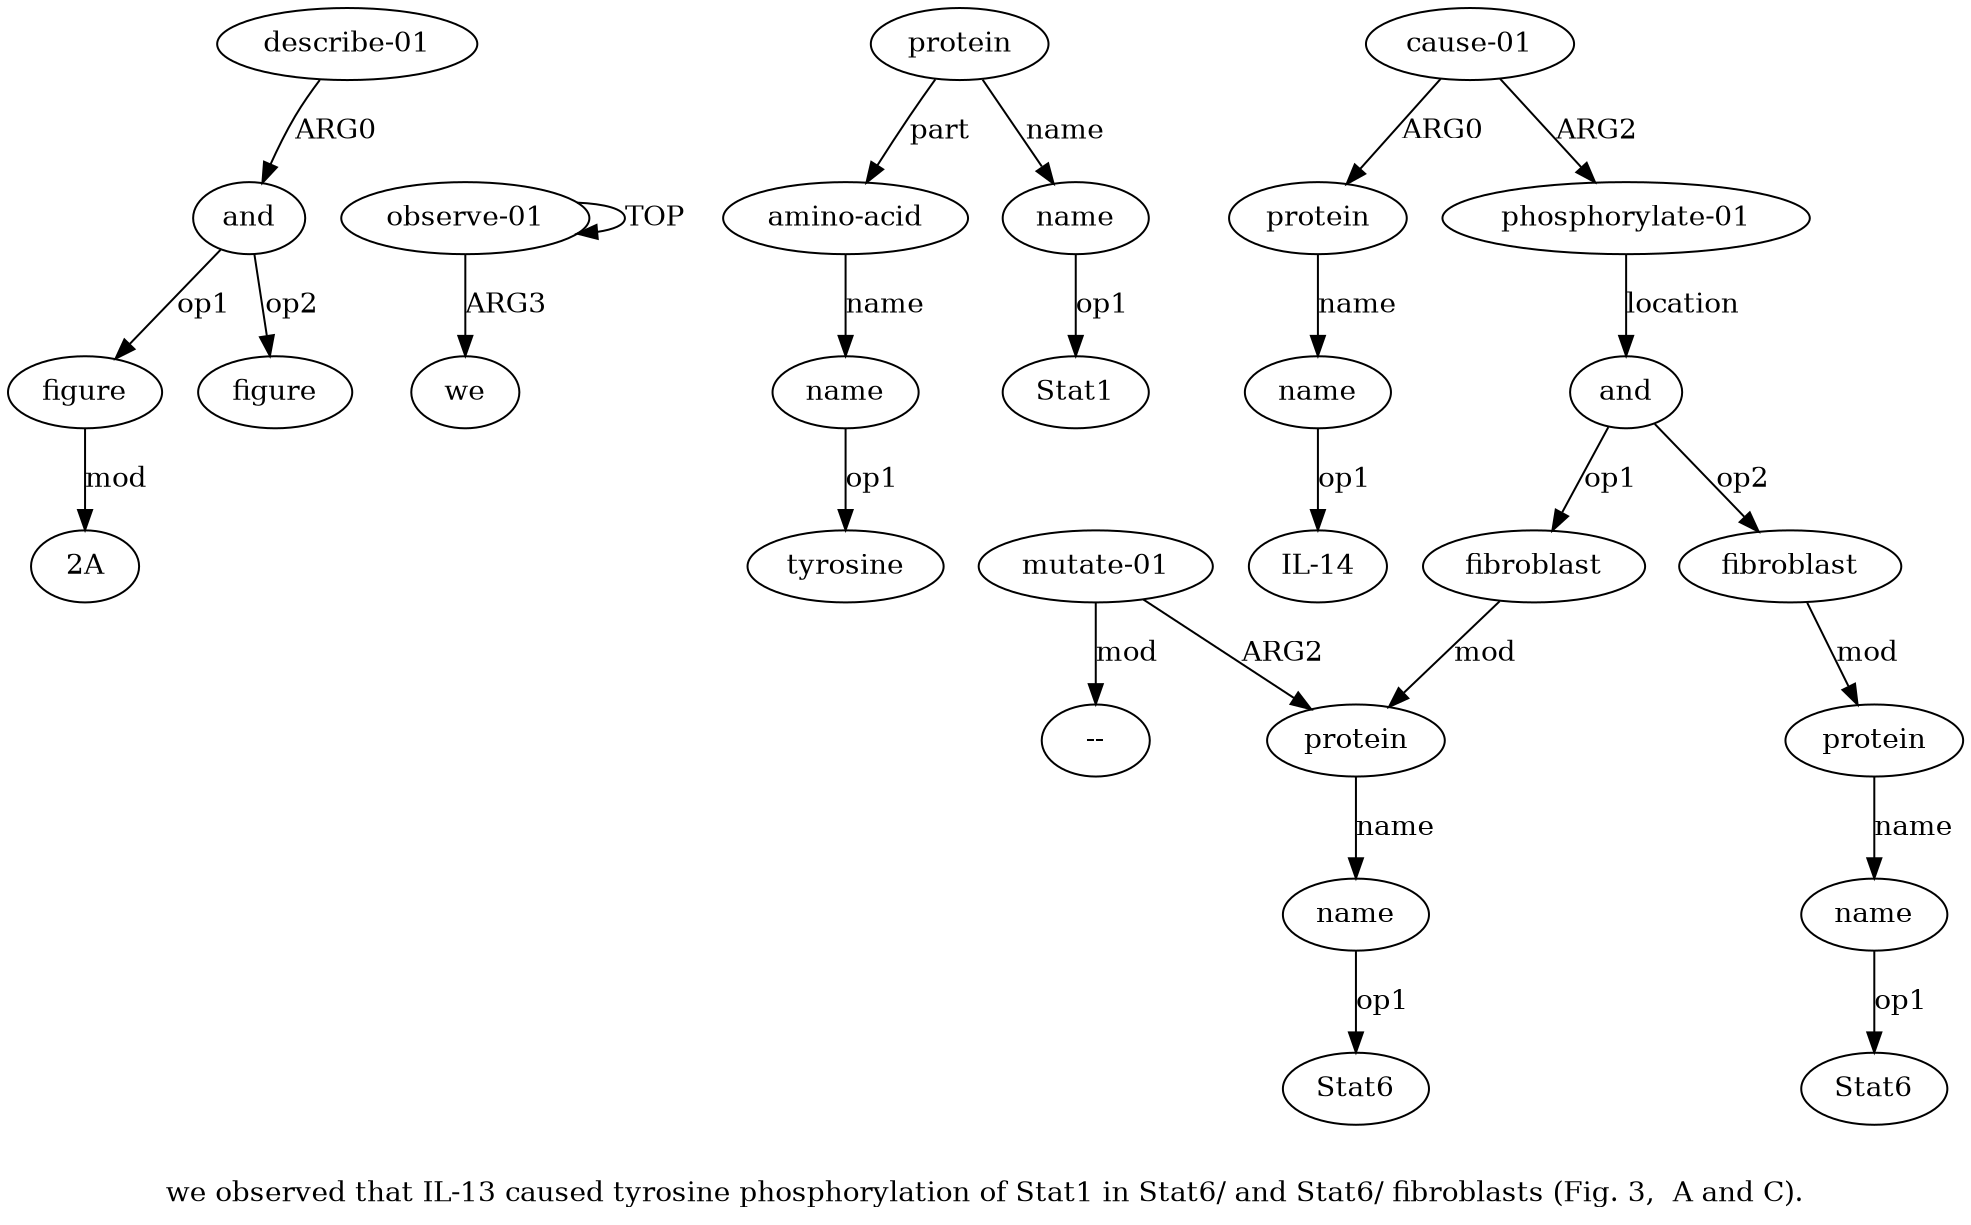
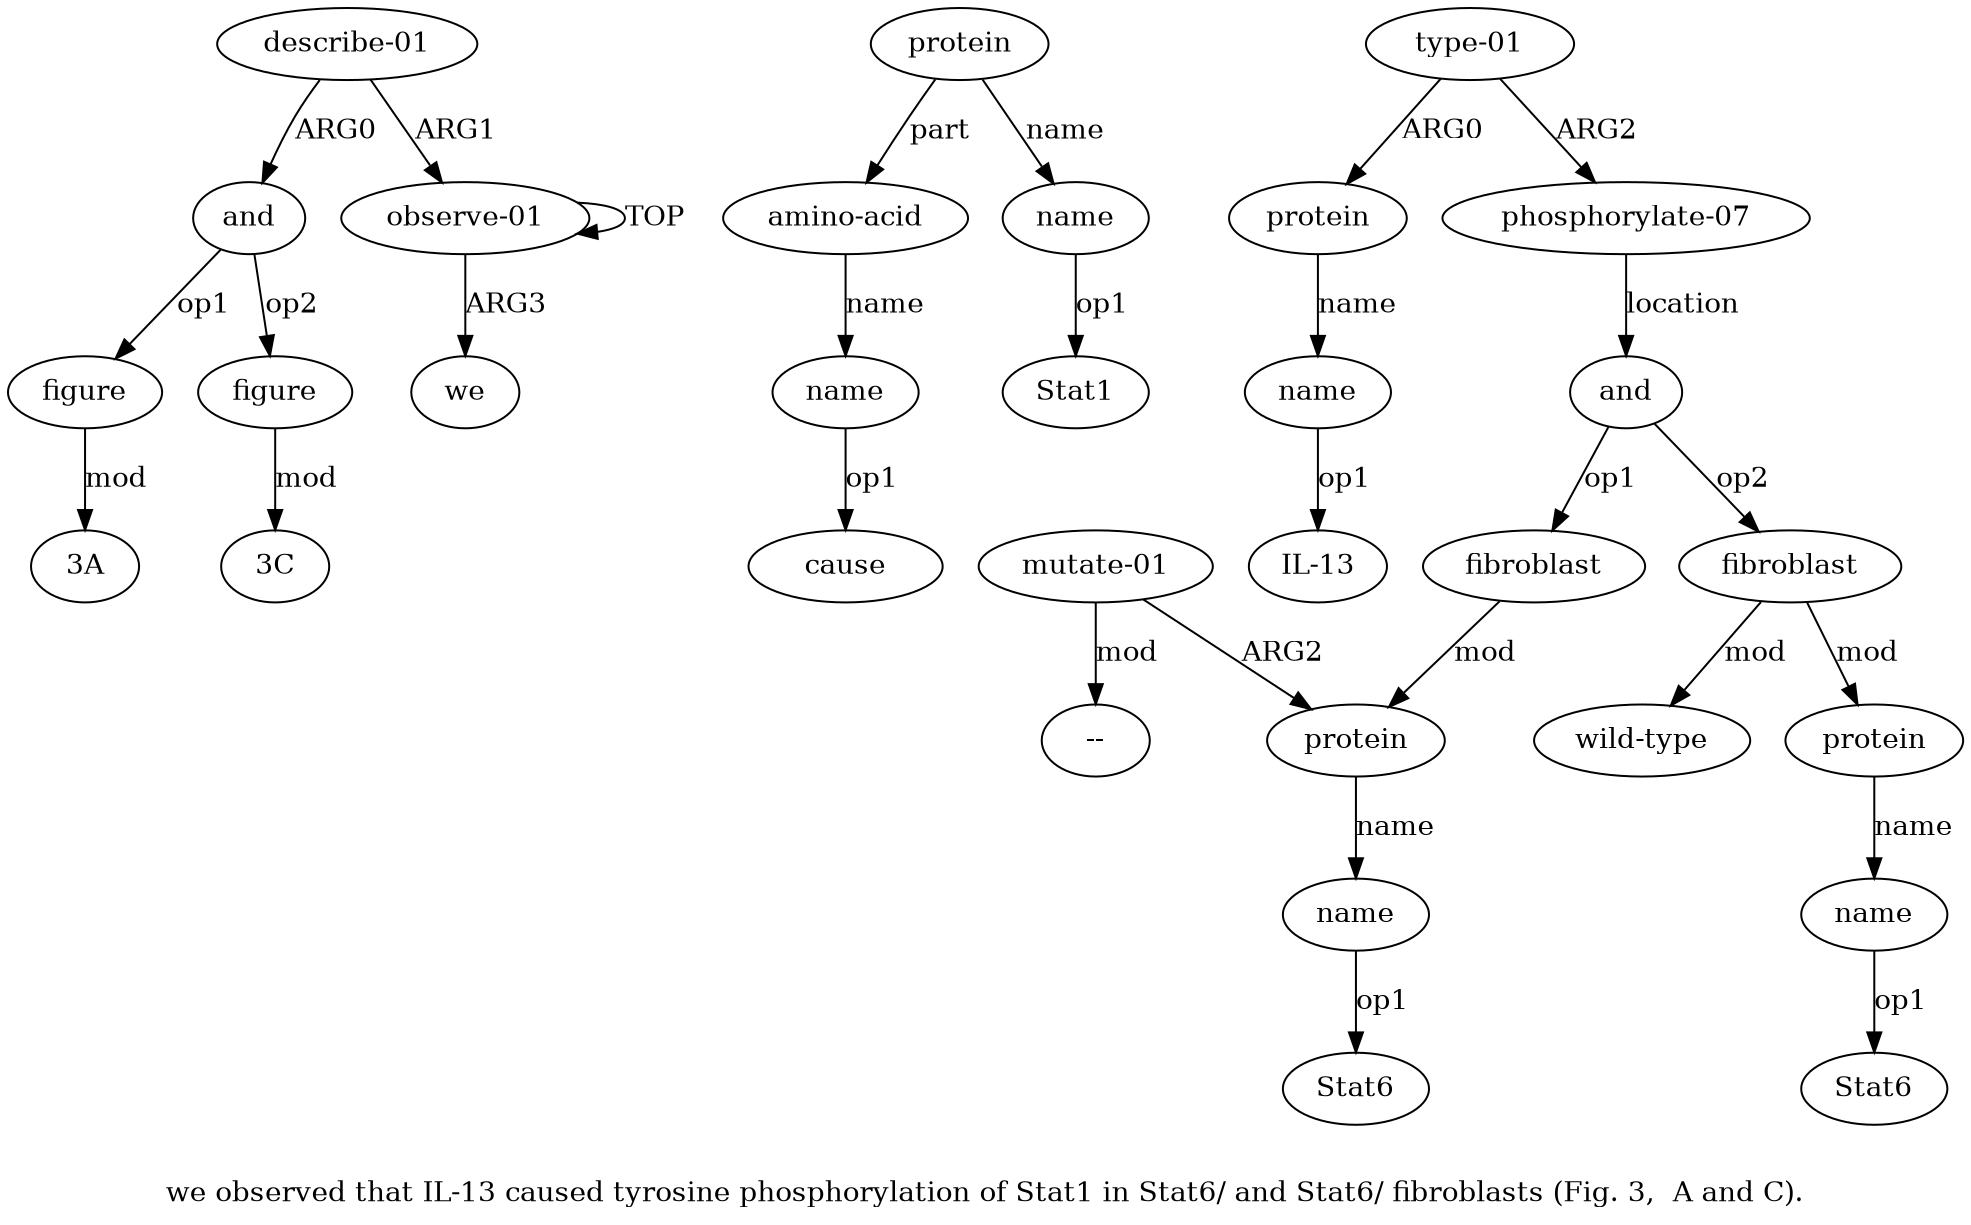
node "cause-01": label "cause-01" -> "type-01"
edge "describe-01" -> "observe-01": added, label "ARG1"
node "phosphorylate-01": label "phosphorylate-01" -> "phosphorylate-07"
node "2A": label "2A" -> "3A"
node "3C": added
node "tyrosine": label "tyrosine" -> "cause"
node "IL-14": label "IL-14" -> "IL-13"
node "wild-type": added
